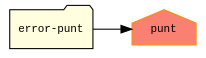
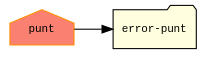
edge "error-punt" -> "punt": reversed
